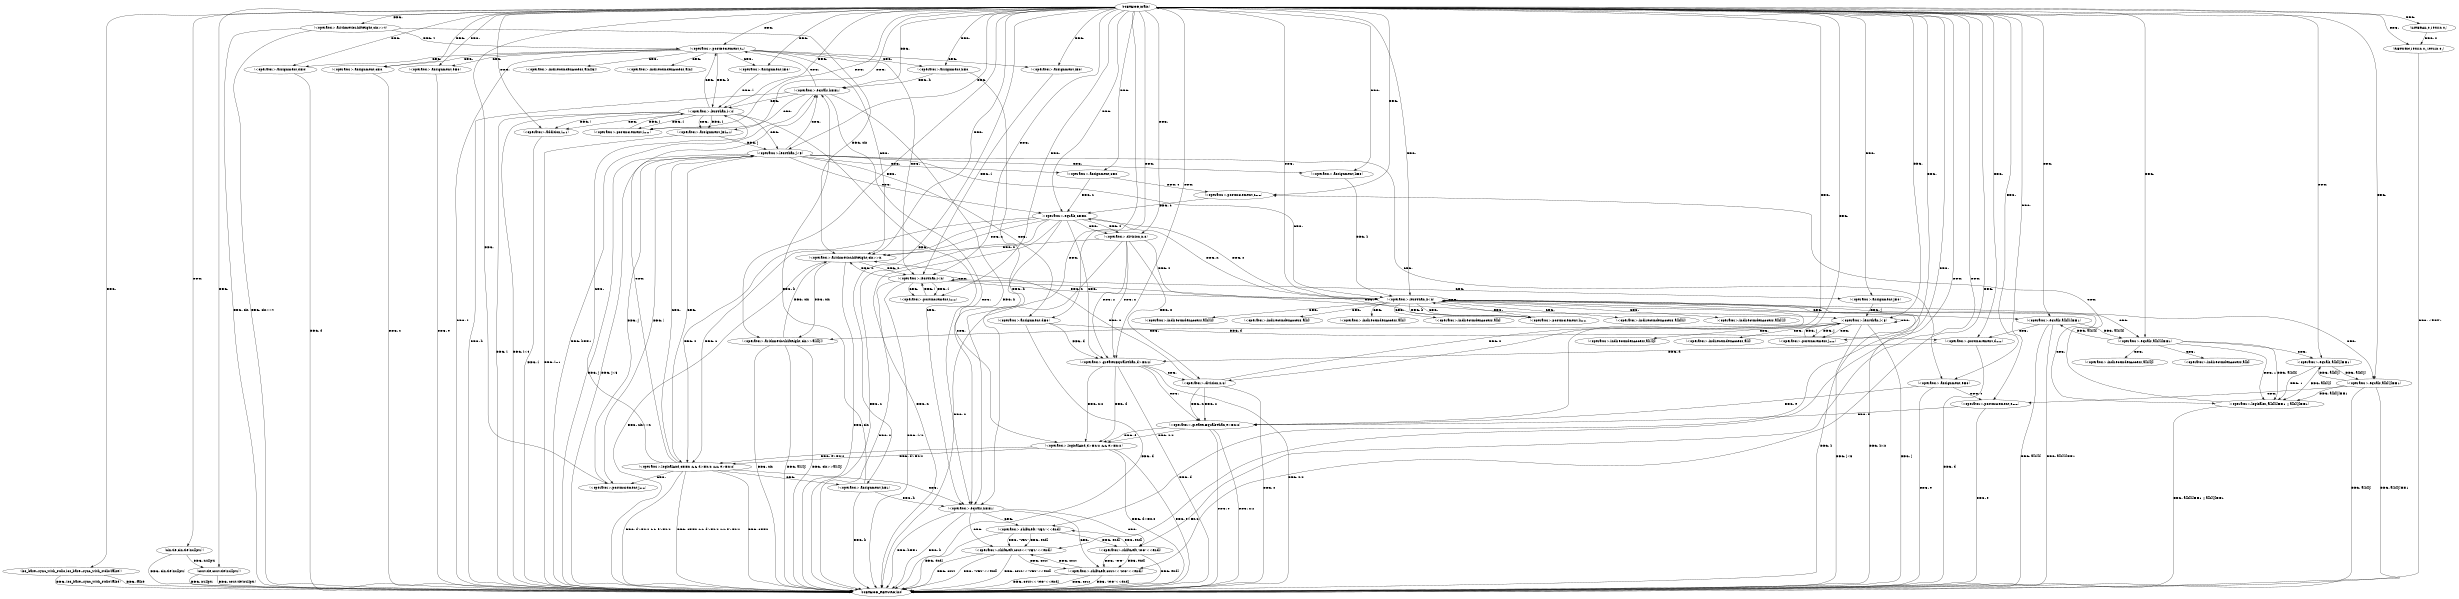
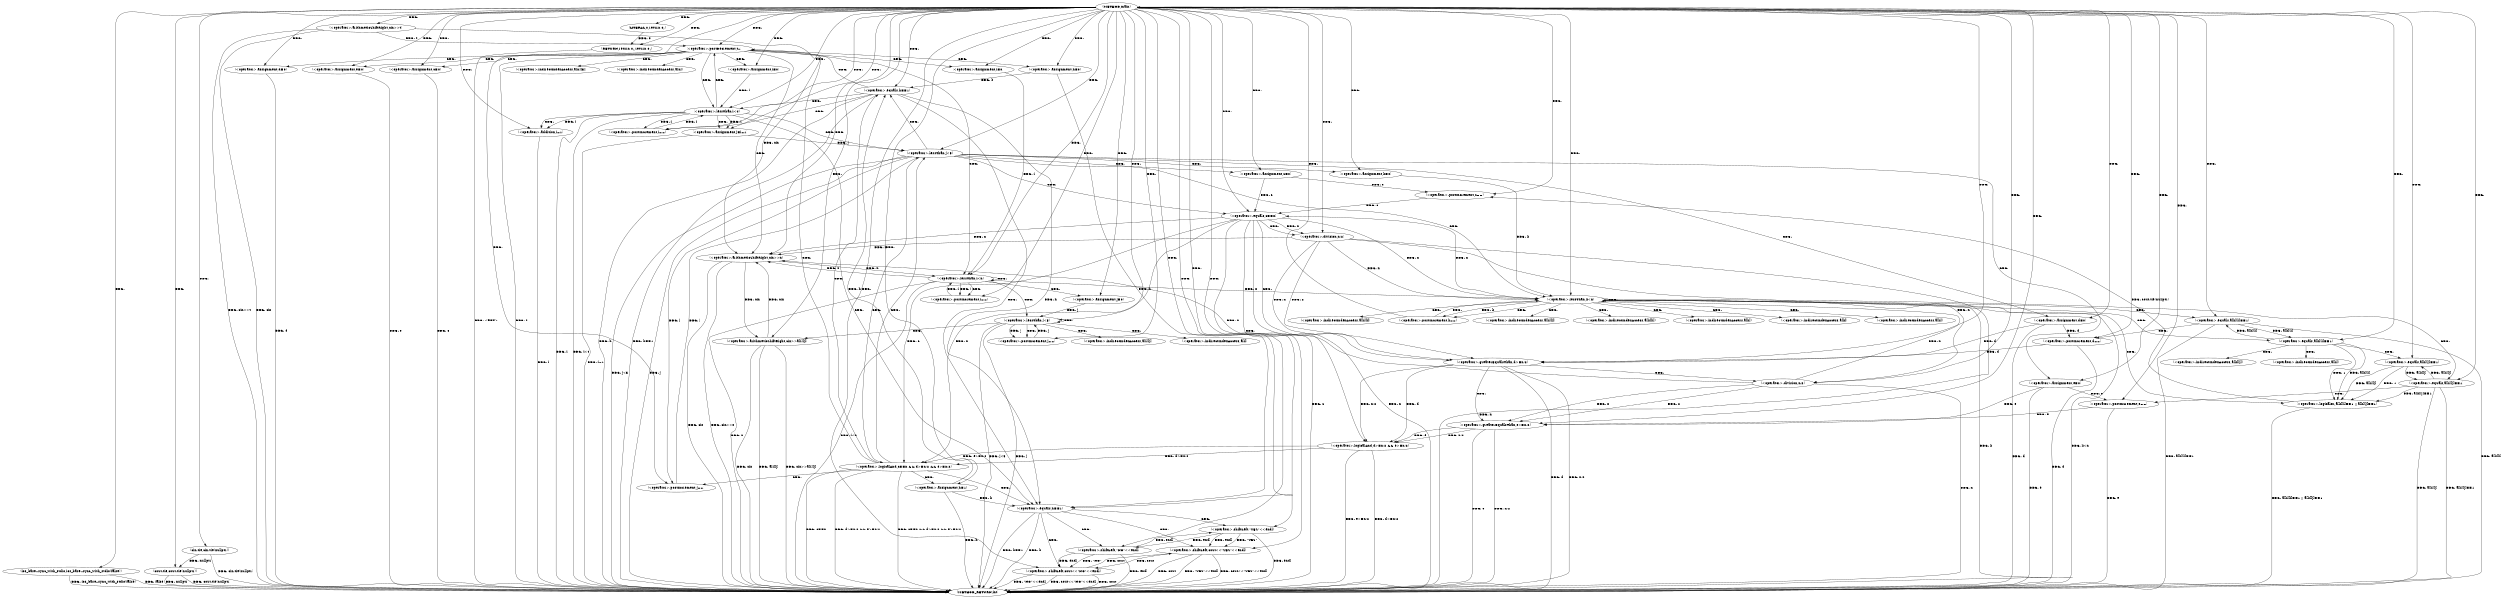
edge "(<operator>.postDecrement,t--)" -> "(<operator>.lessThan,i<4)": label "DDG: k" -> "CDG: "
edge "(<operator>.logicalAnd,c==n && d>=n/2 && e>=n/2)" -> "(<operator>.lessThan,i<4)": now "(<operator>.logicalAnd,c==n && d>=n/2 && e>=n/2)" -> "(<operator>.postDecrement,t--)"
edge "(<operator>.logicalOr,a[k][i]==1 || a[k][j]==1)" -> "(<operator>.postIncrement,c++)": label "CDG: " -> "DDG: cout.tie(nullptr)"
